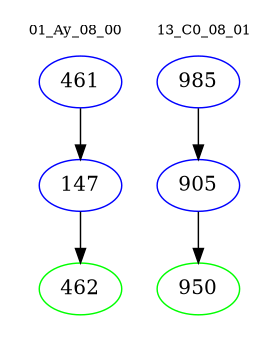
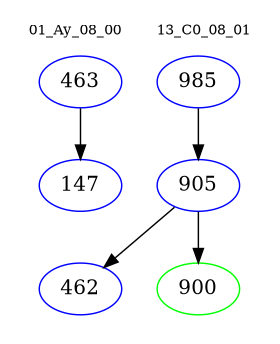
node "461": label "461" -> "463"
edge "147" -> "462": now "905" -> "462"
node "462": color green -> blue
node "950": label "950" -> "900"
